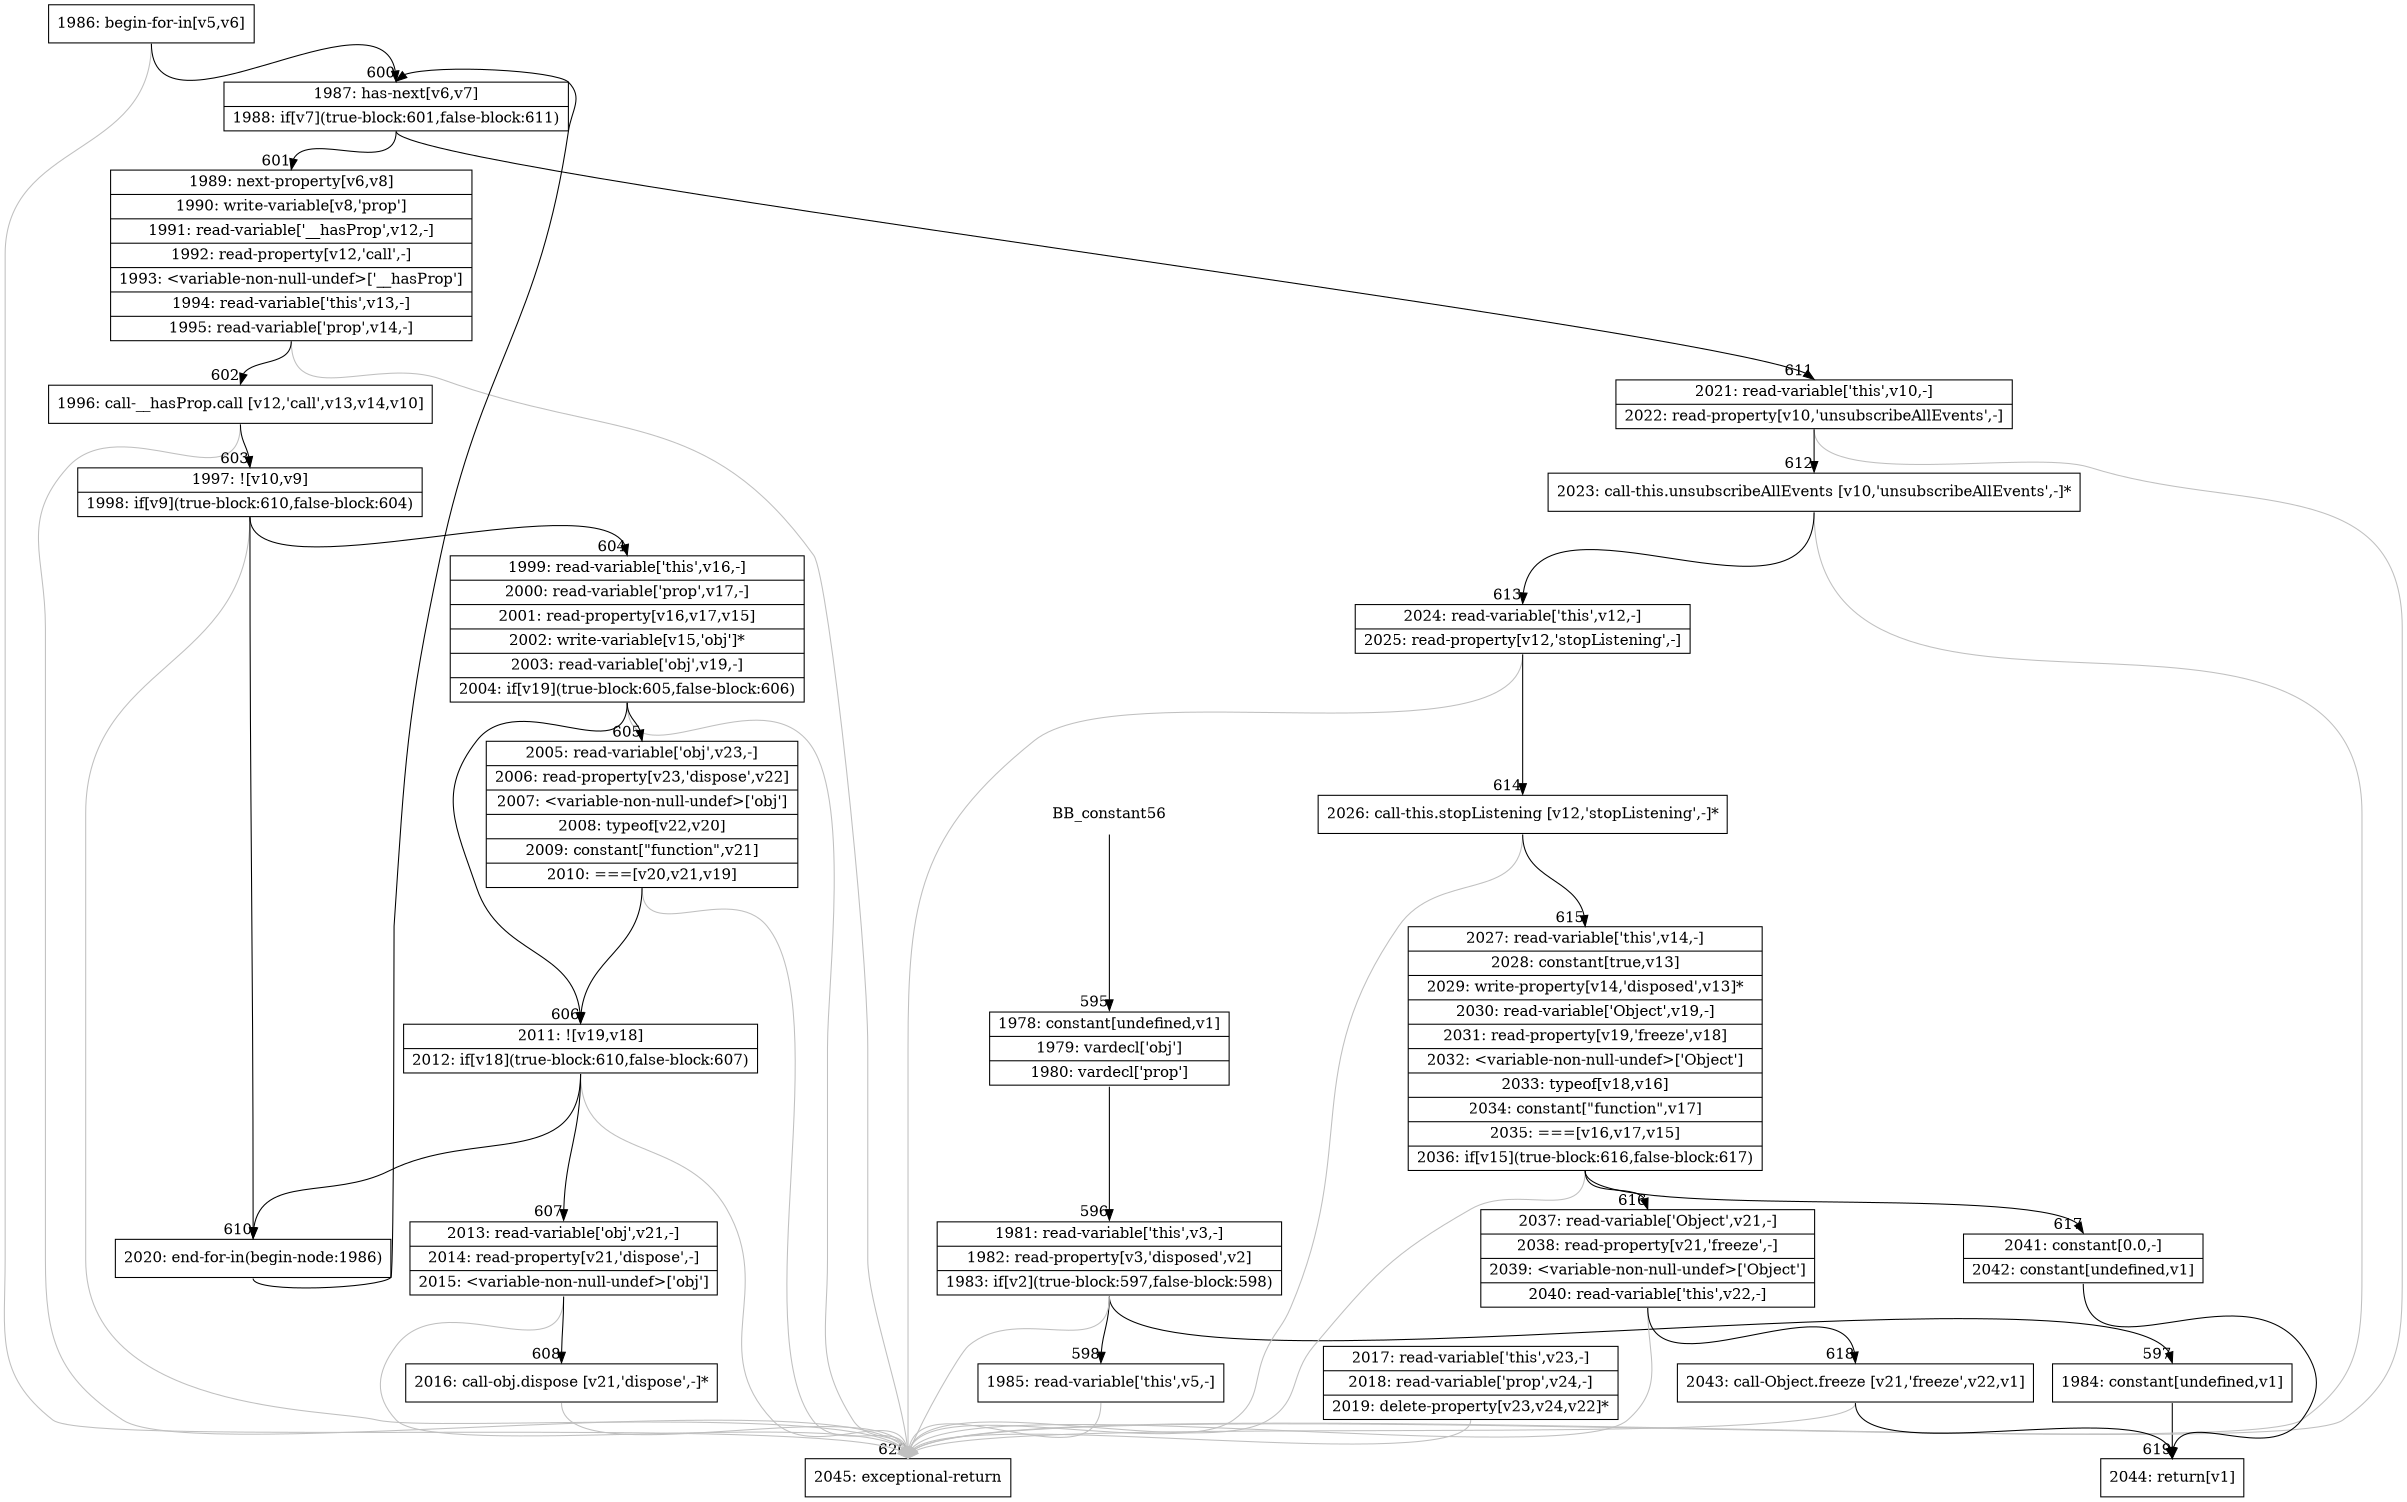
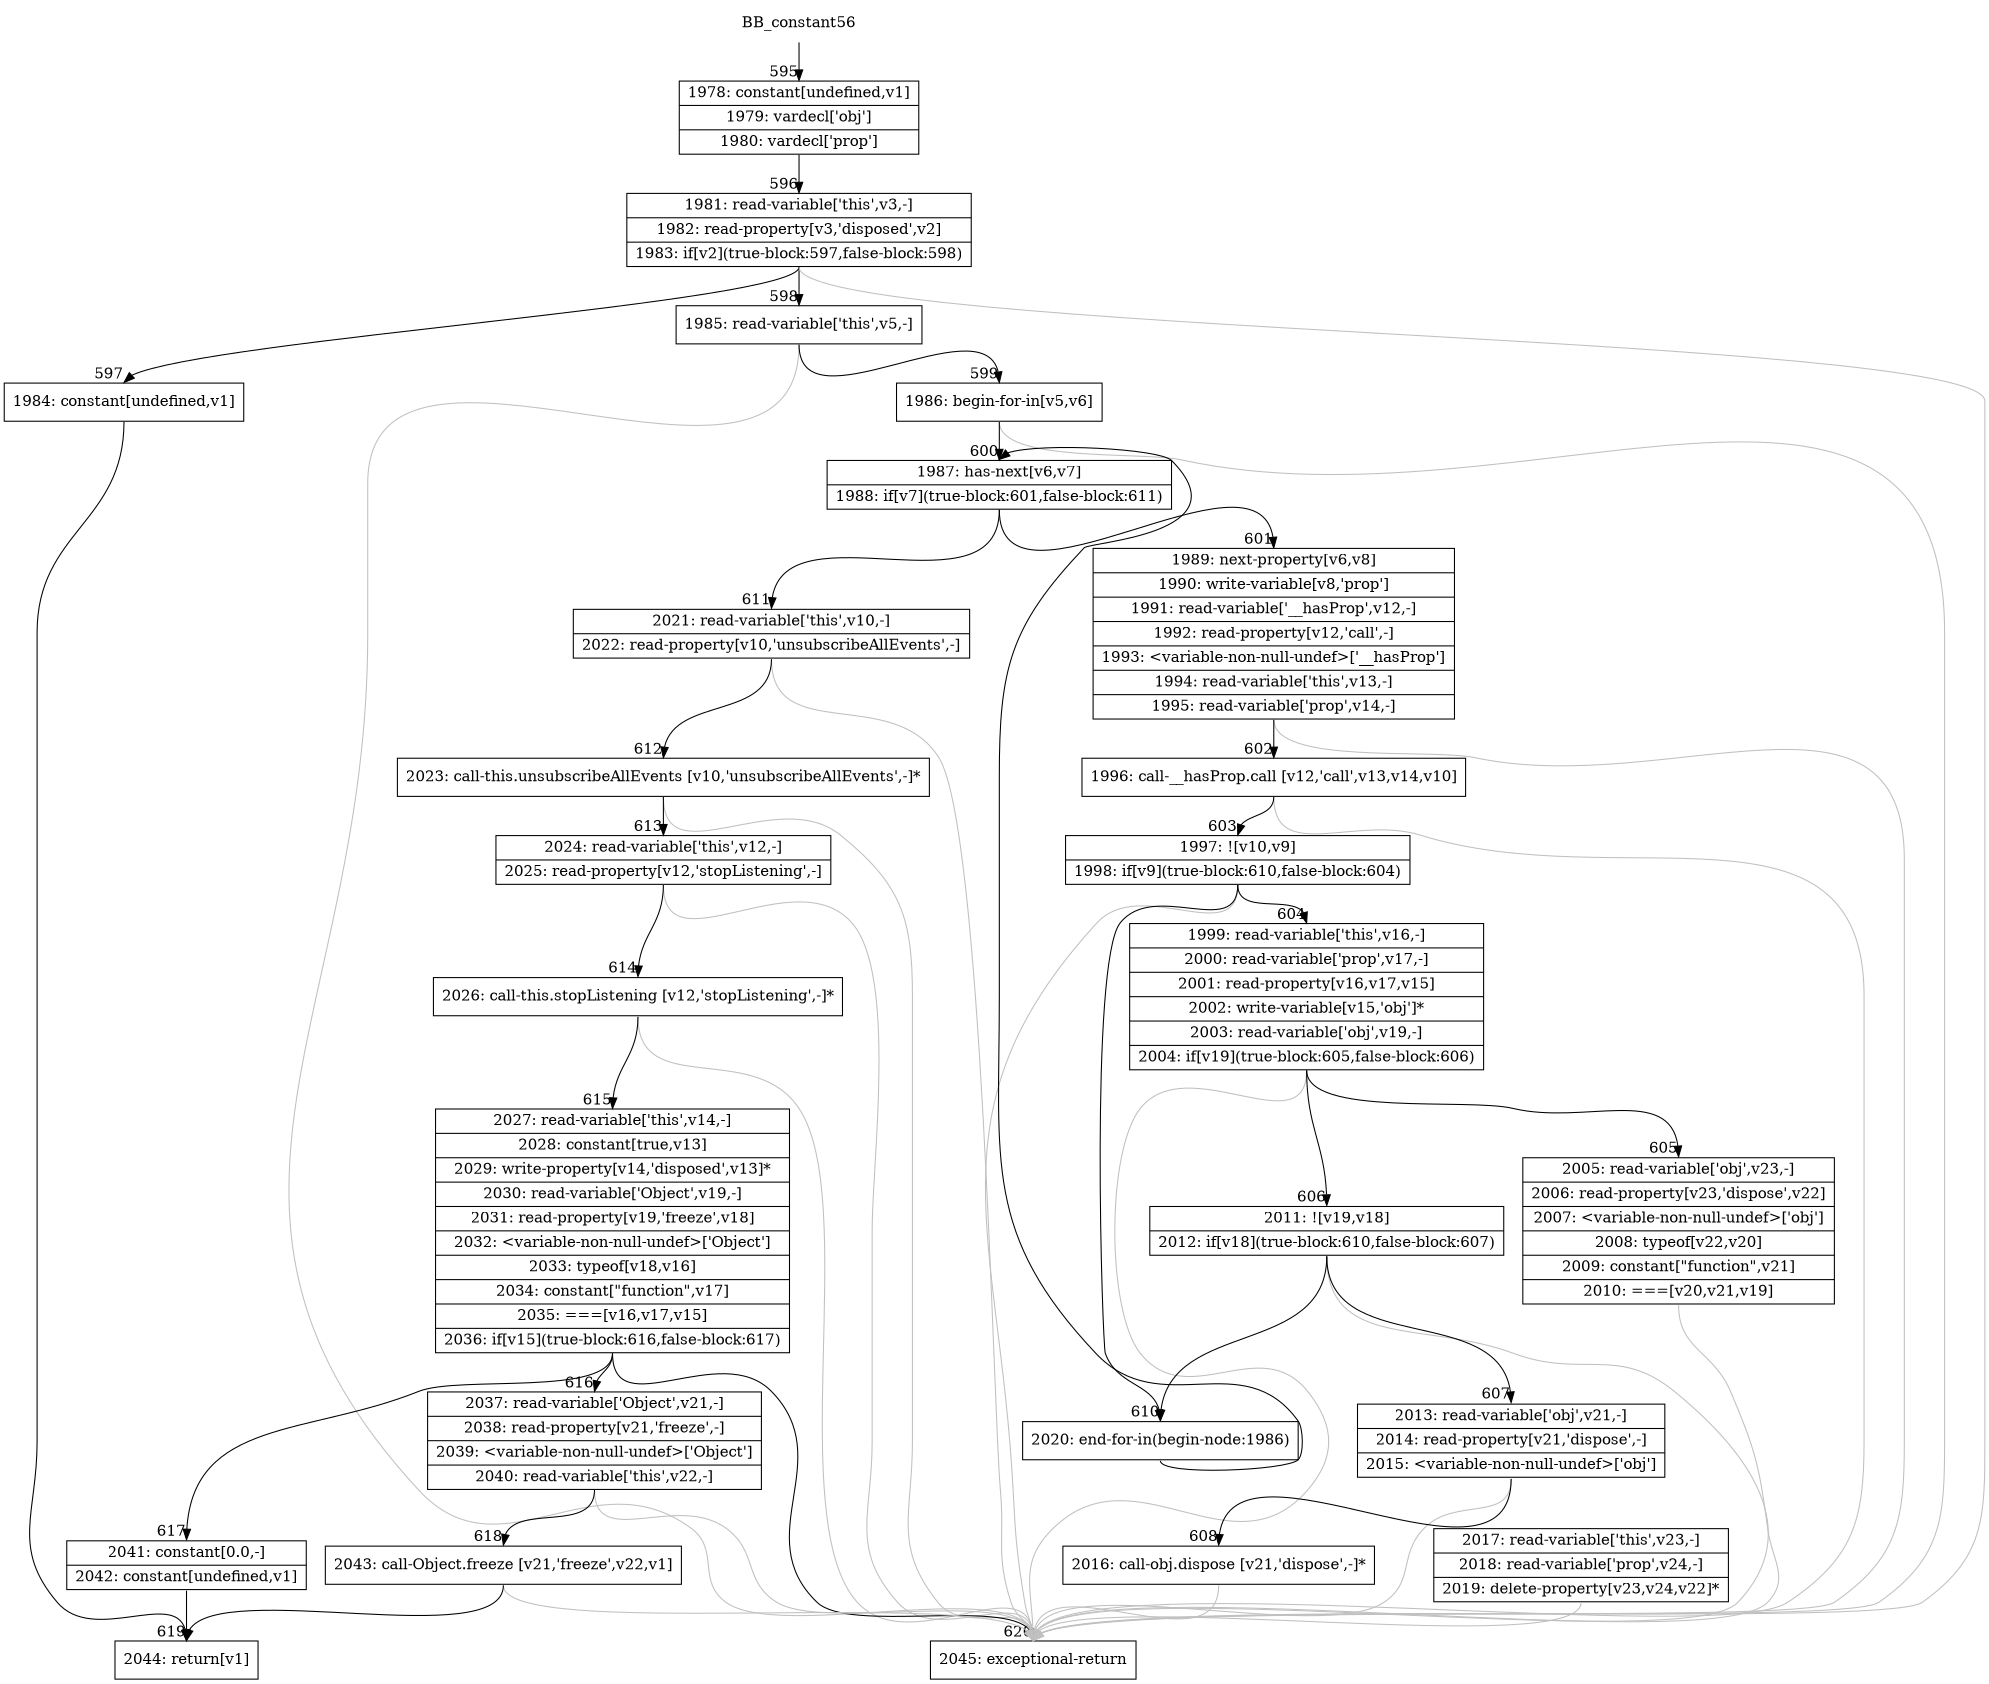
edge "1985: read-variable['this',v5,-]" -> "1986: begin-for-in[v5,v6]": added
edge "2005: read-variable['obj',v23,-]" -> "2011: ![v19,v18]": removed
edge "2027: read-variable['this',v14,-]" -> "2045: exceptional-return": color gray -> black
